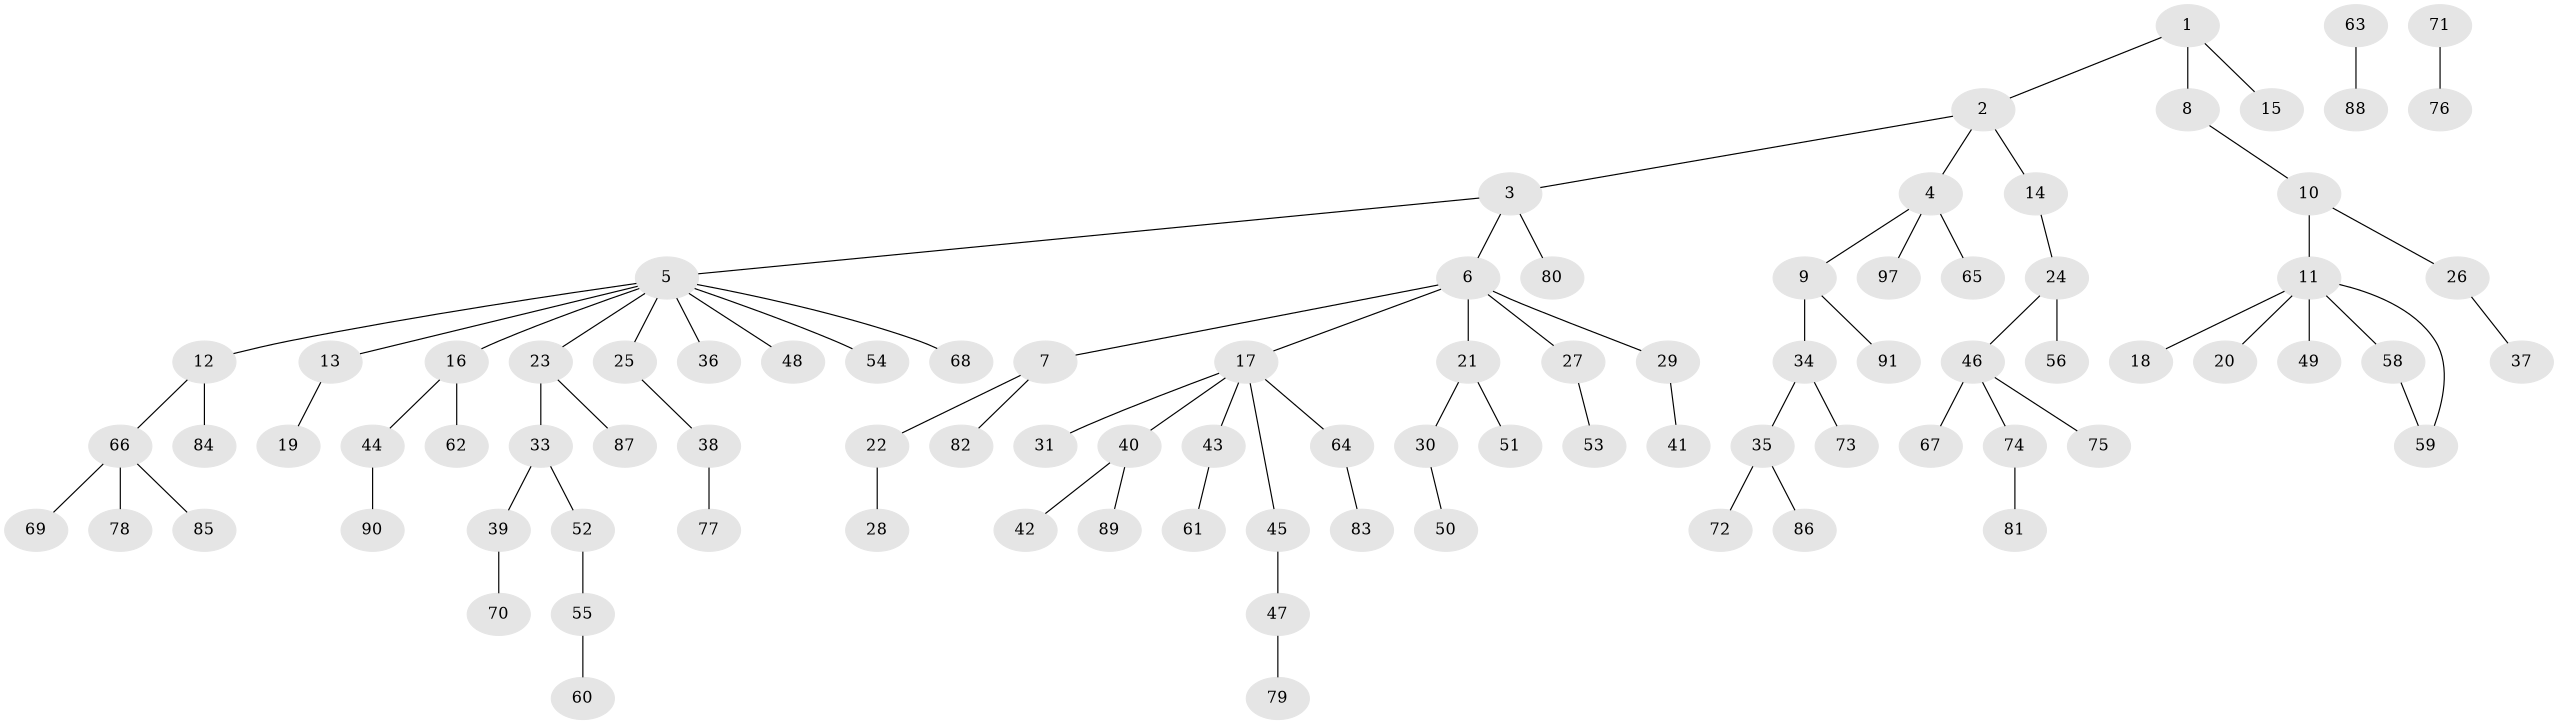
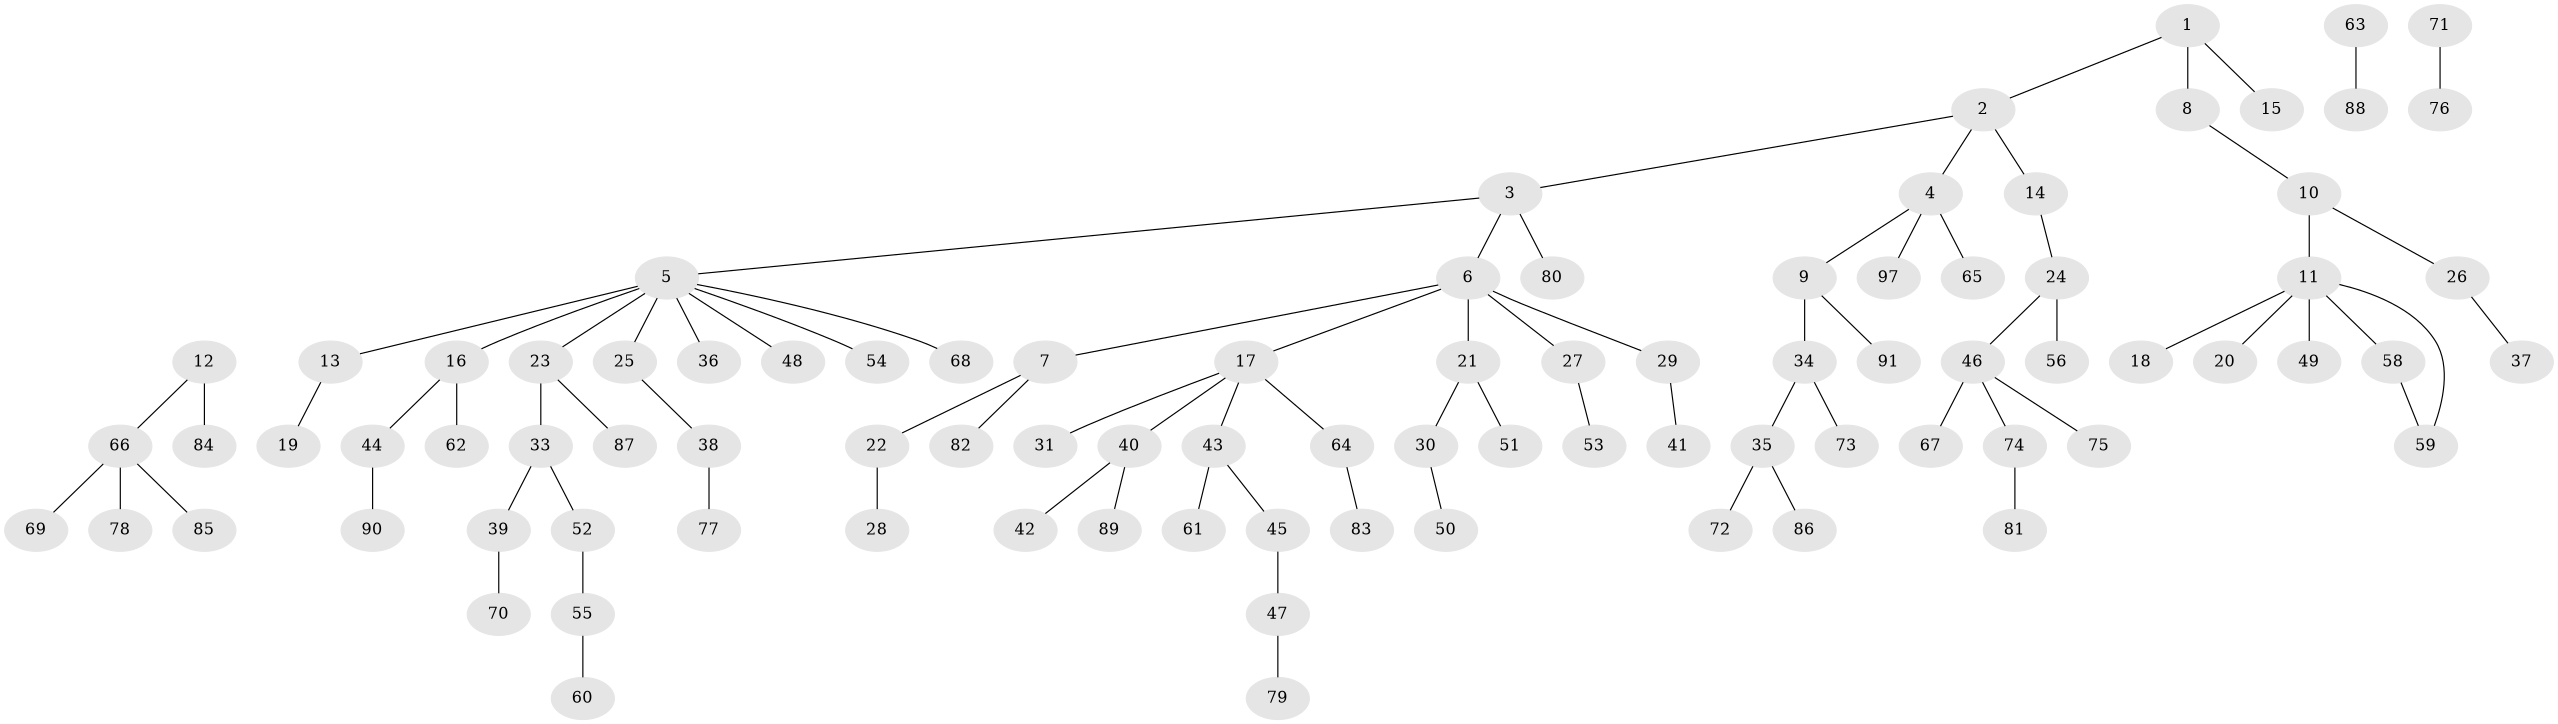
edge "5" -- "12": removed
edge "17" -- "45": now "43" -- "45"
